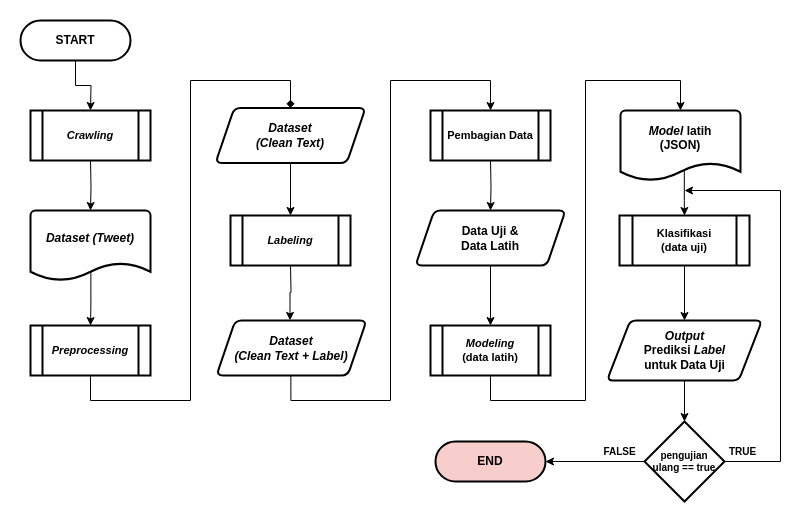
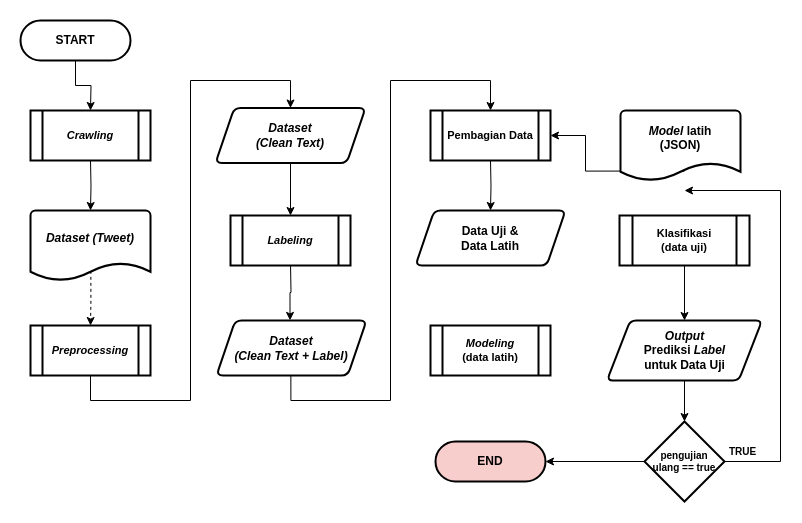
edge "Preprocessing" -> "Dataset (Clean Text)": arrowhead diamond -> classic
edge "Model latih (JSON)" -> "Klasifikasi (data uji)": now "Model latih (JSON)" -> "Pembagian Data"
edge "Data Uji & Data Latih" -> "Modeling (data latih)": removed
edge "Dataset (Tweet)" -> "Preprocessing": style solid -> dashed
edge "Modeling (data latih)" -> "Model latih (JSON)": removed
node "FALSE": removed
